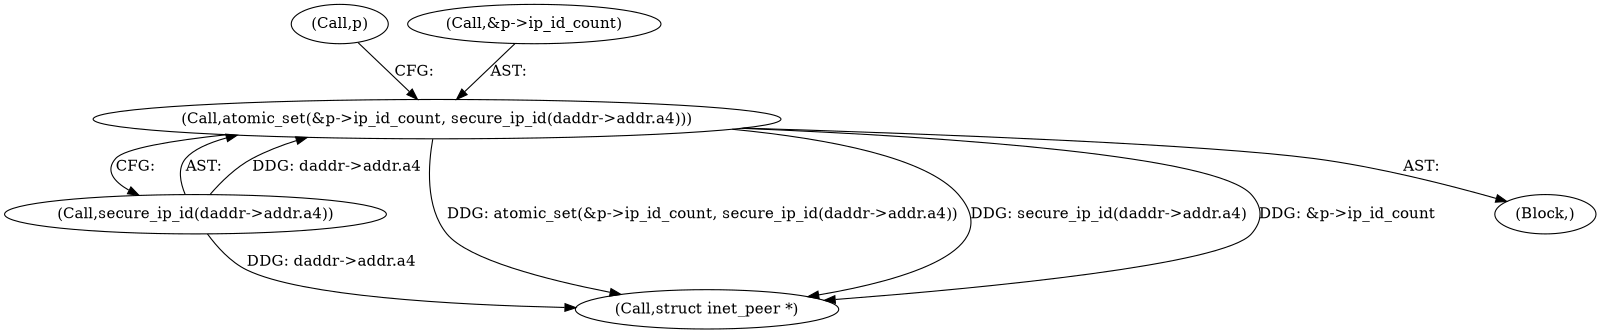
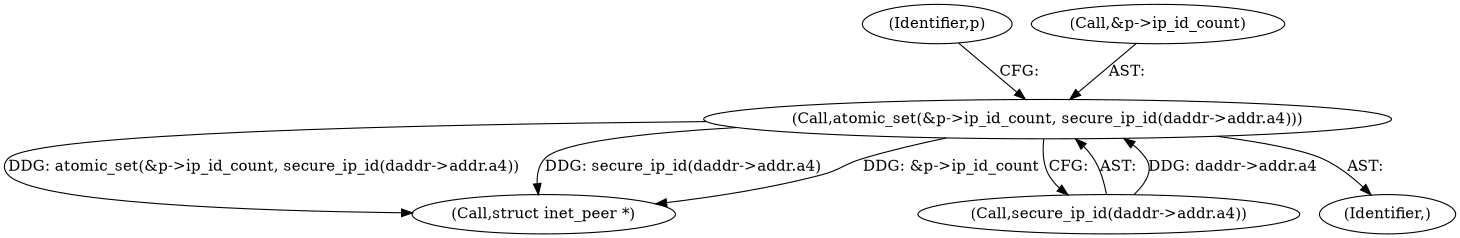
node "(Call,p)": label "(Call,p)" -> "(Identifier,p)"
node "(Block,)": label "(Block,)" -> "(Identifier,)"
edge "(Call,secure_ip_id(daddr->addr.a4))" -> "(Call,struct inet_peer *)": removed, label "DDG: daddr->addr.a4"
